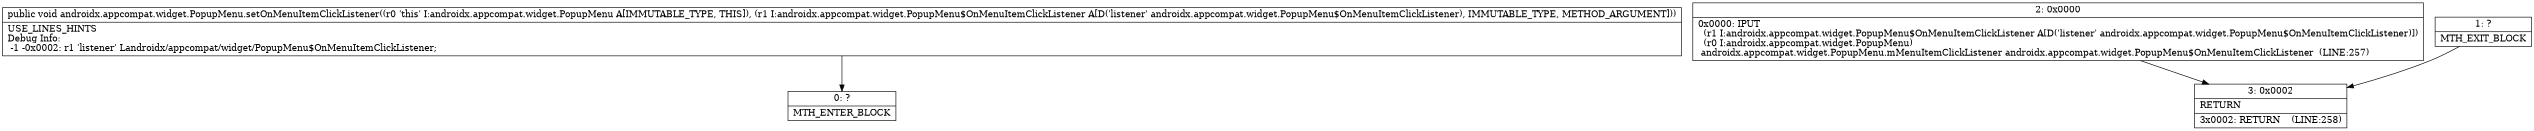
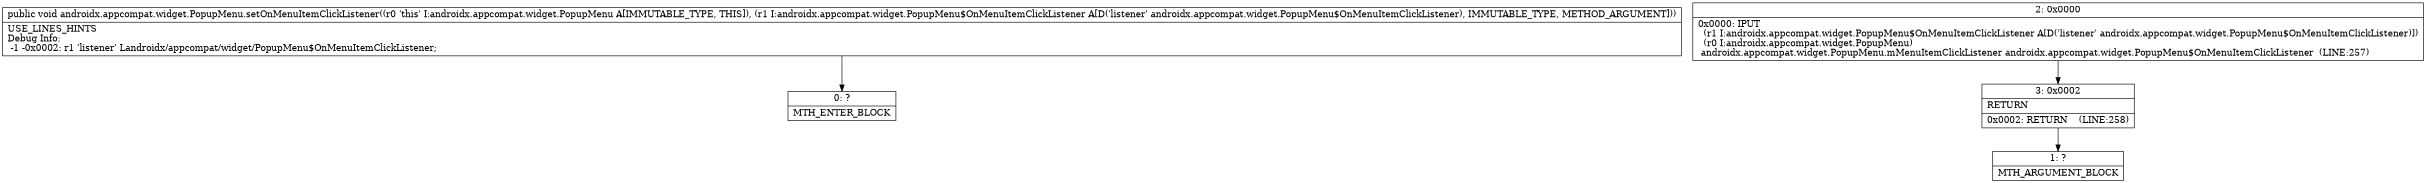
node "1: ?": text "MTH_EXIT_BLOCK" -> "MTH_ARGUMENT_BLOCK"
edge "1: ?" -> "3: 0x0002": reversed
node "3: 0x0002": text "3x0002: RETURN    (LINE:258)" -> "0x0002: RETURN    (LINE:258)"
